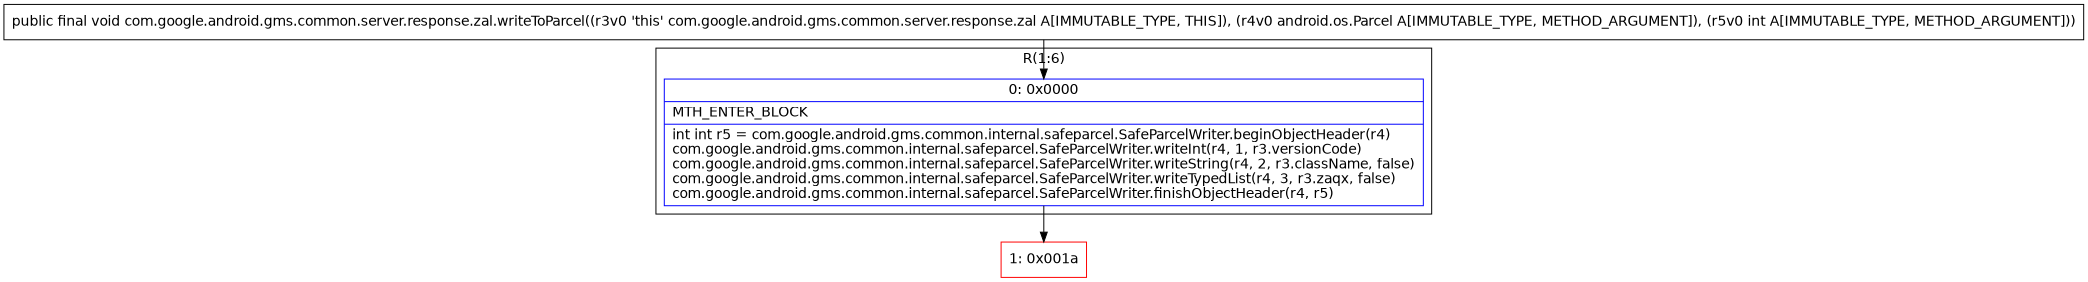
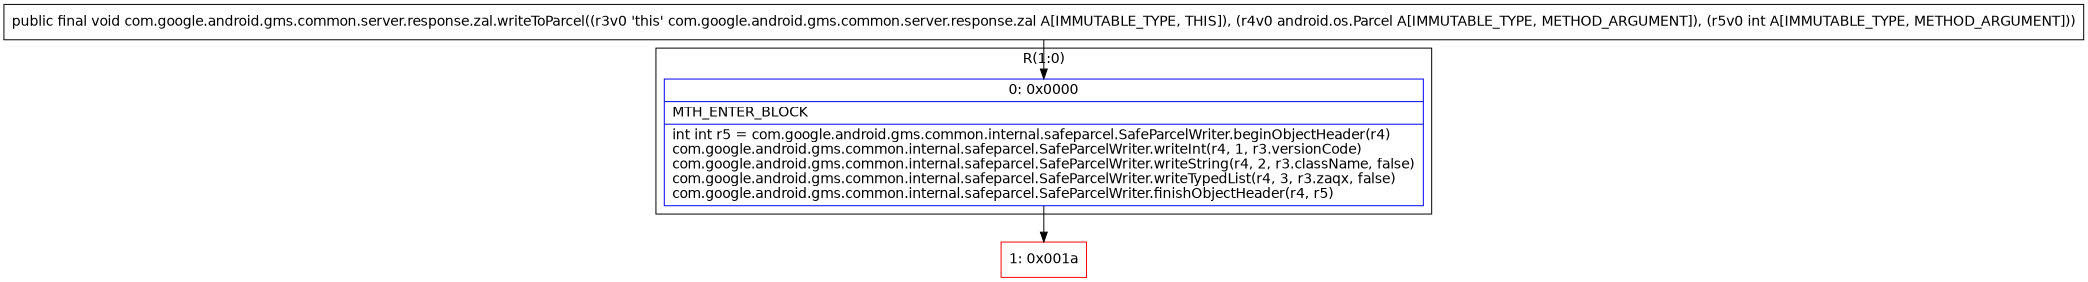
cluster "R(1:6)": label "R(1:6)" -> "R(1:0)"
